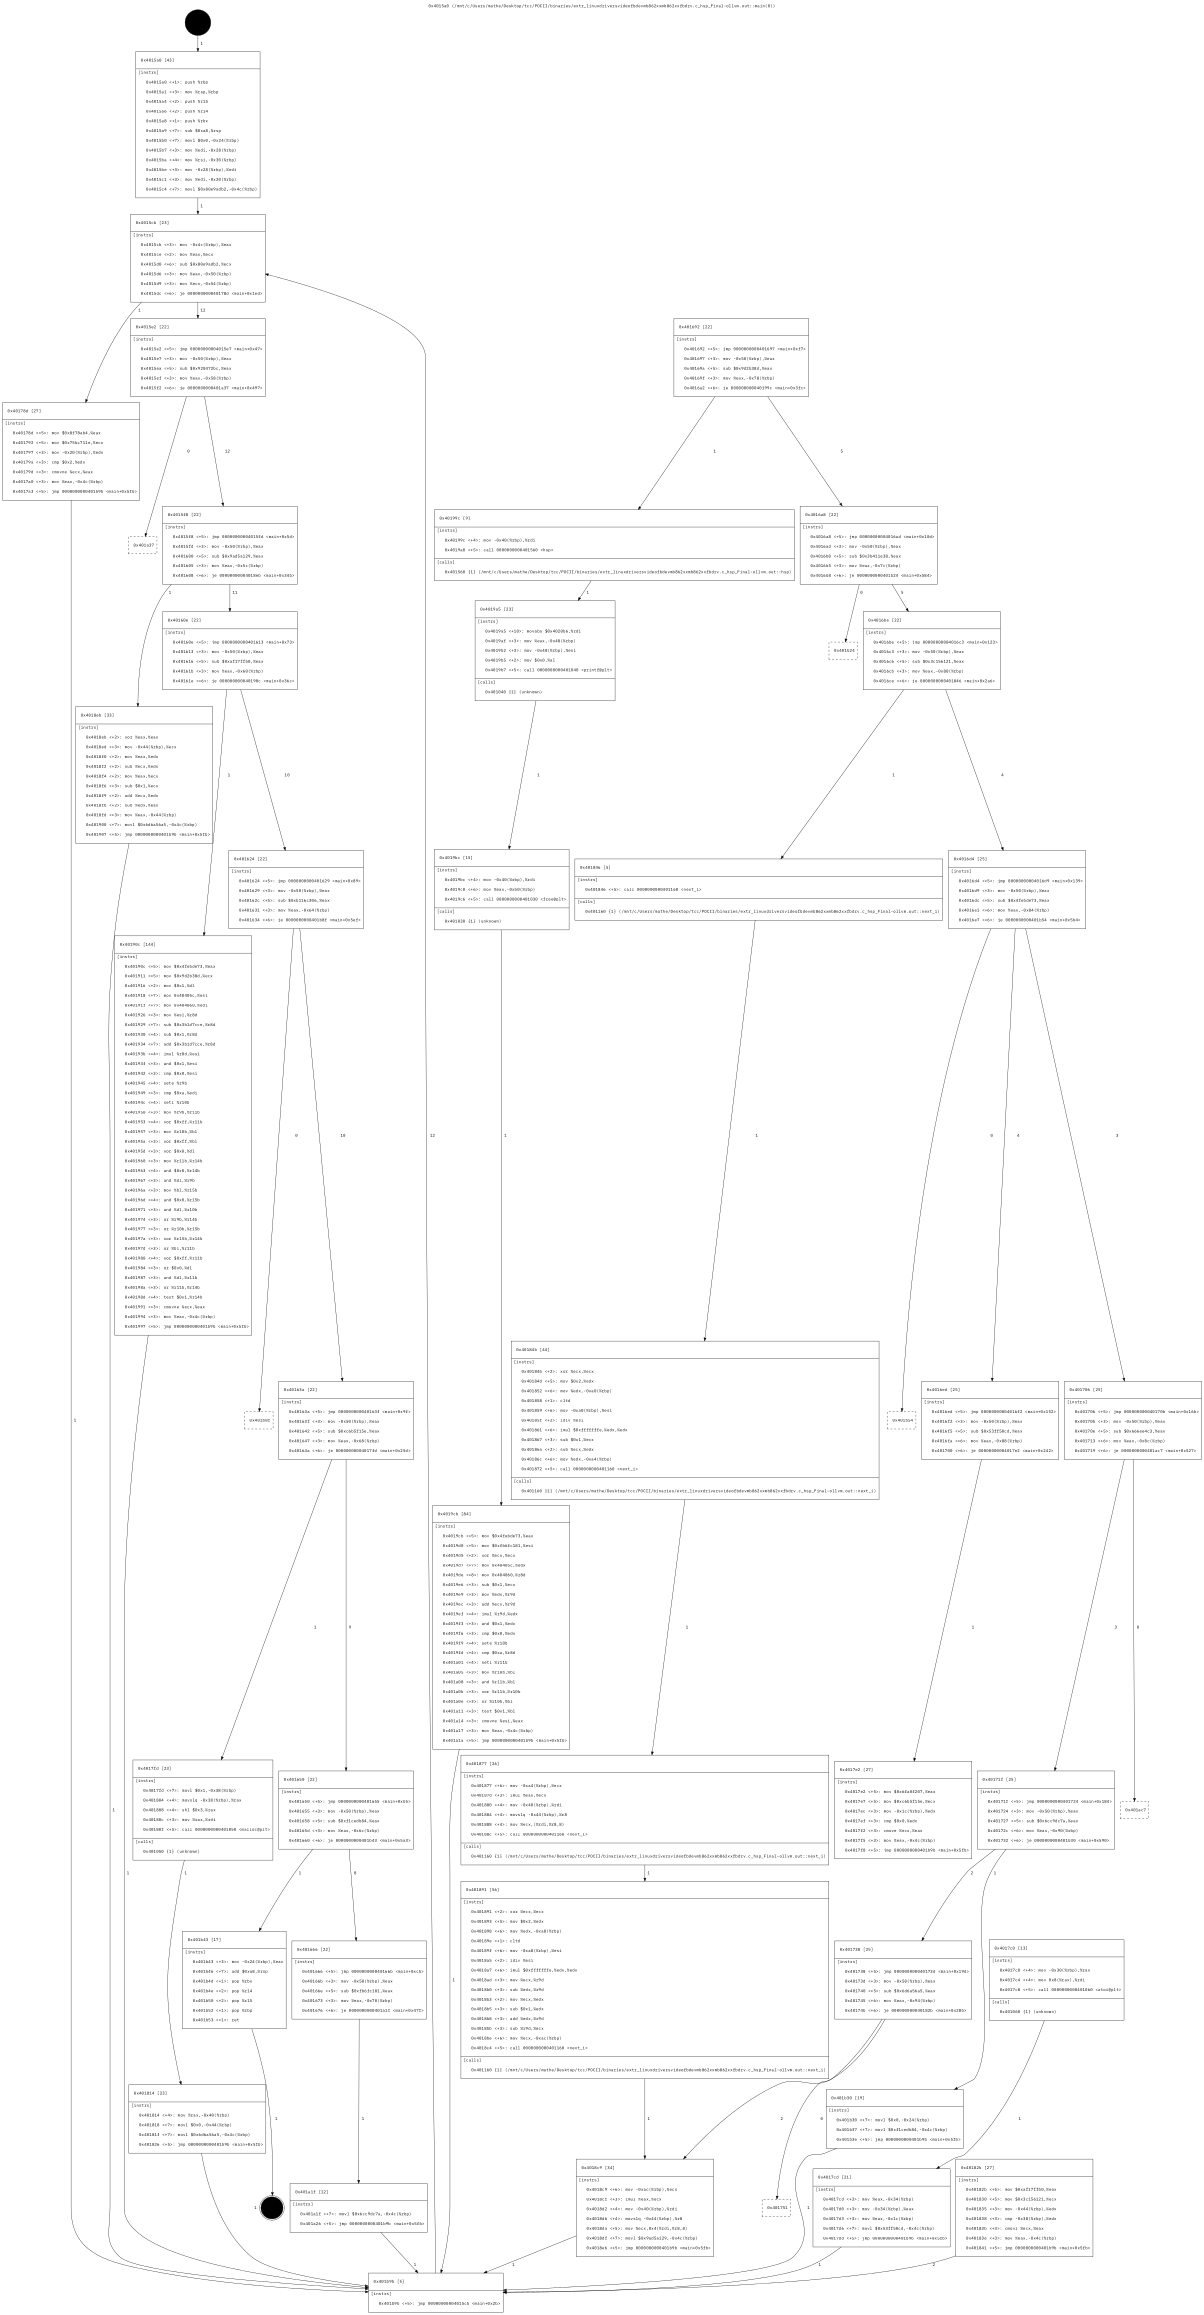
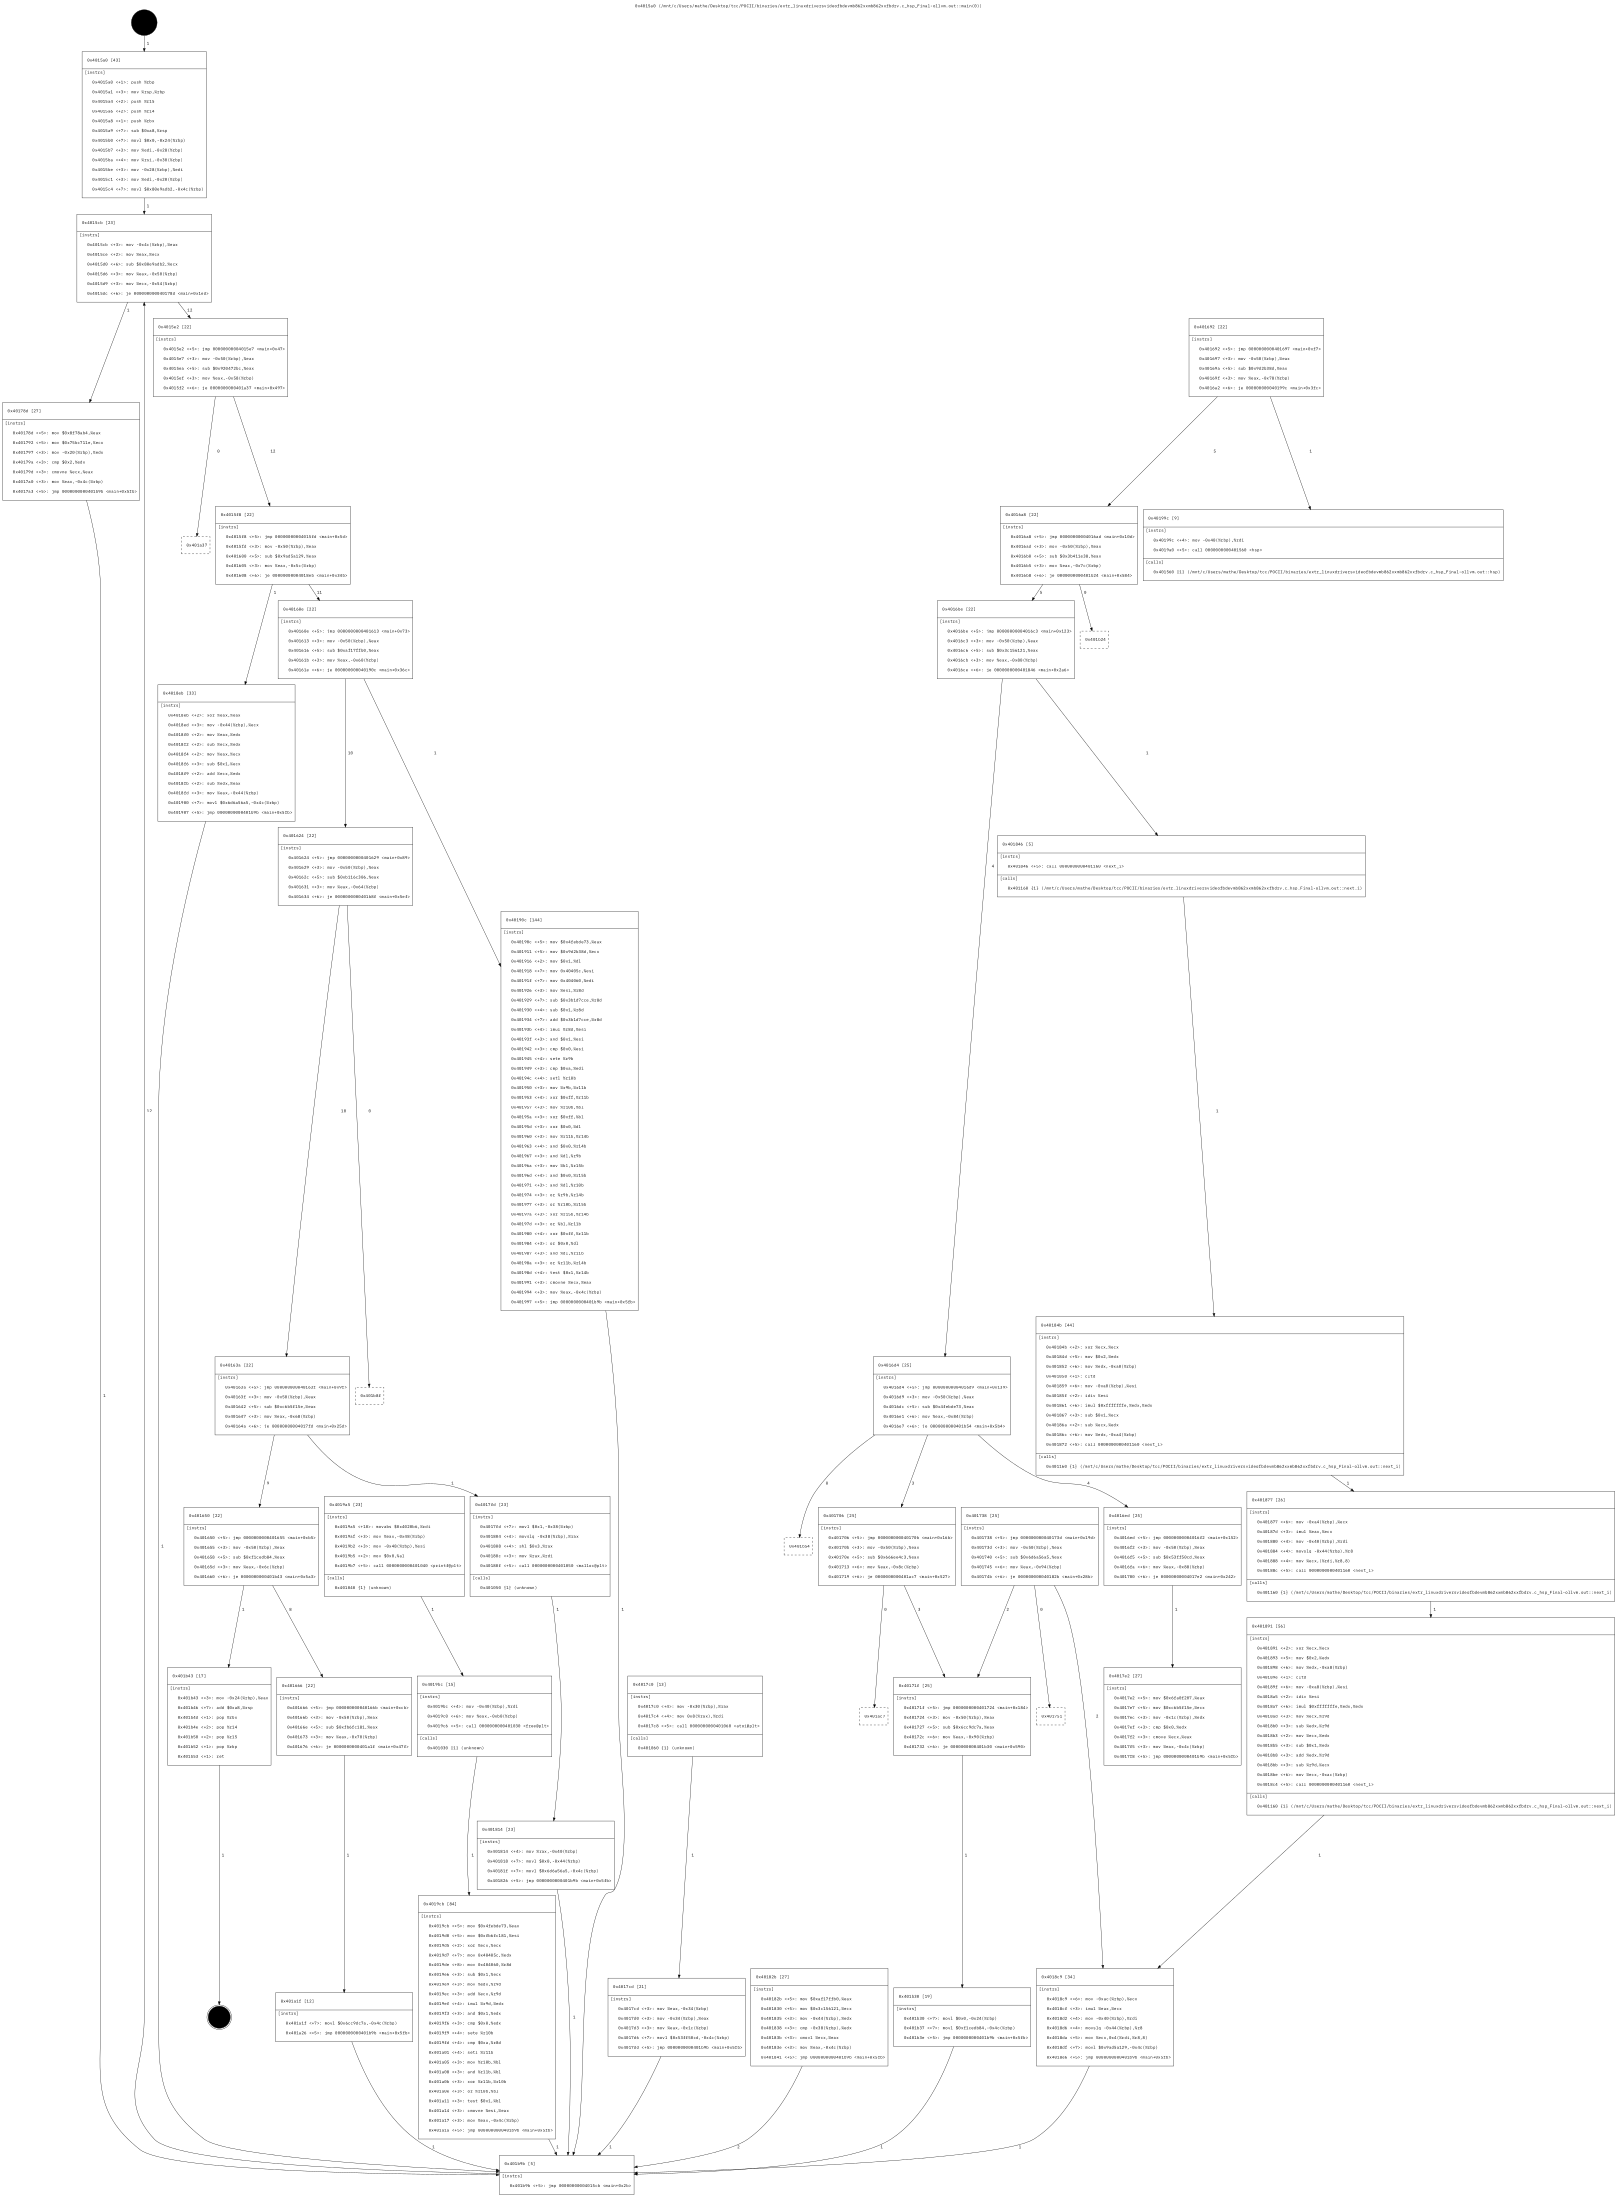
edge "0x40199c [9]" -> "0x4019a5 [23]": removed, label "1"
edge "0x40171f [25]" -> "0x401738 [25]": reversed
